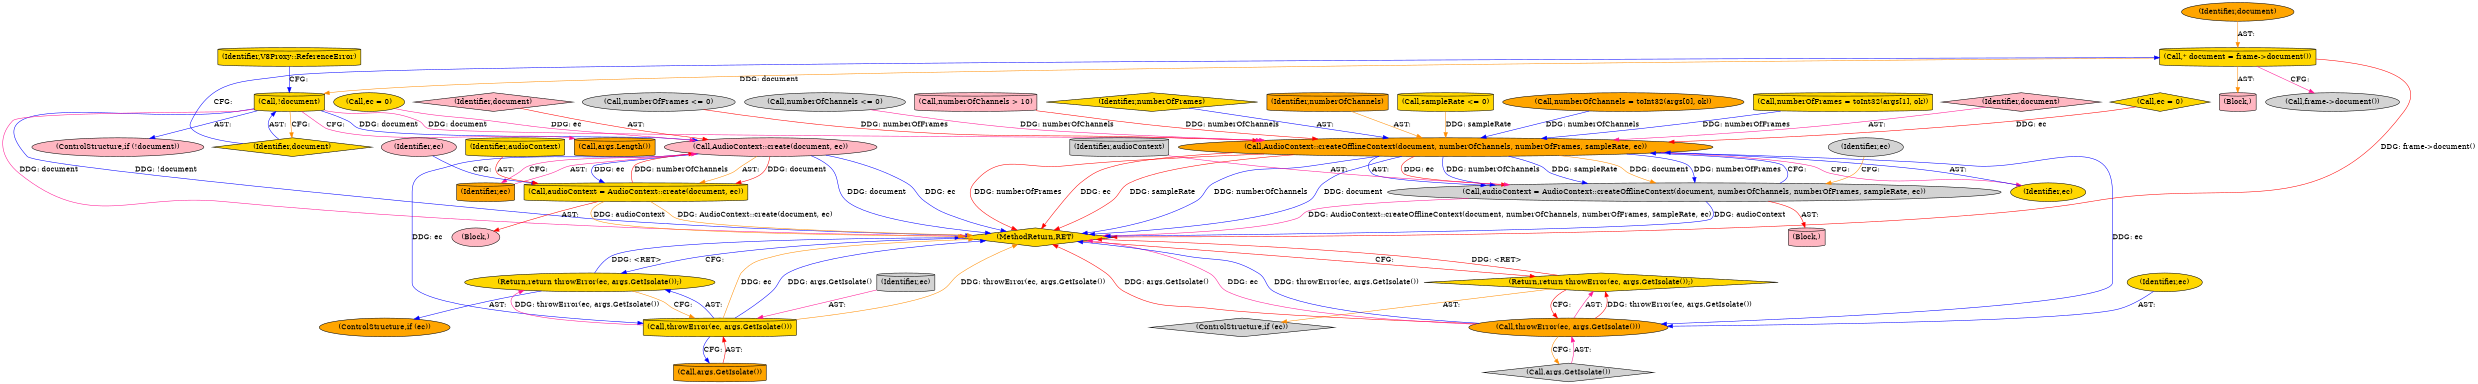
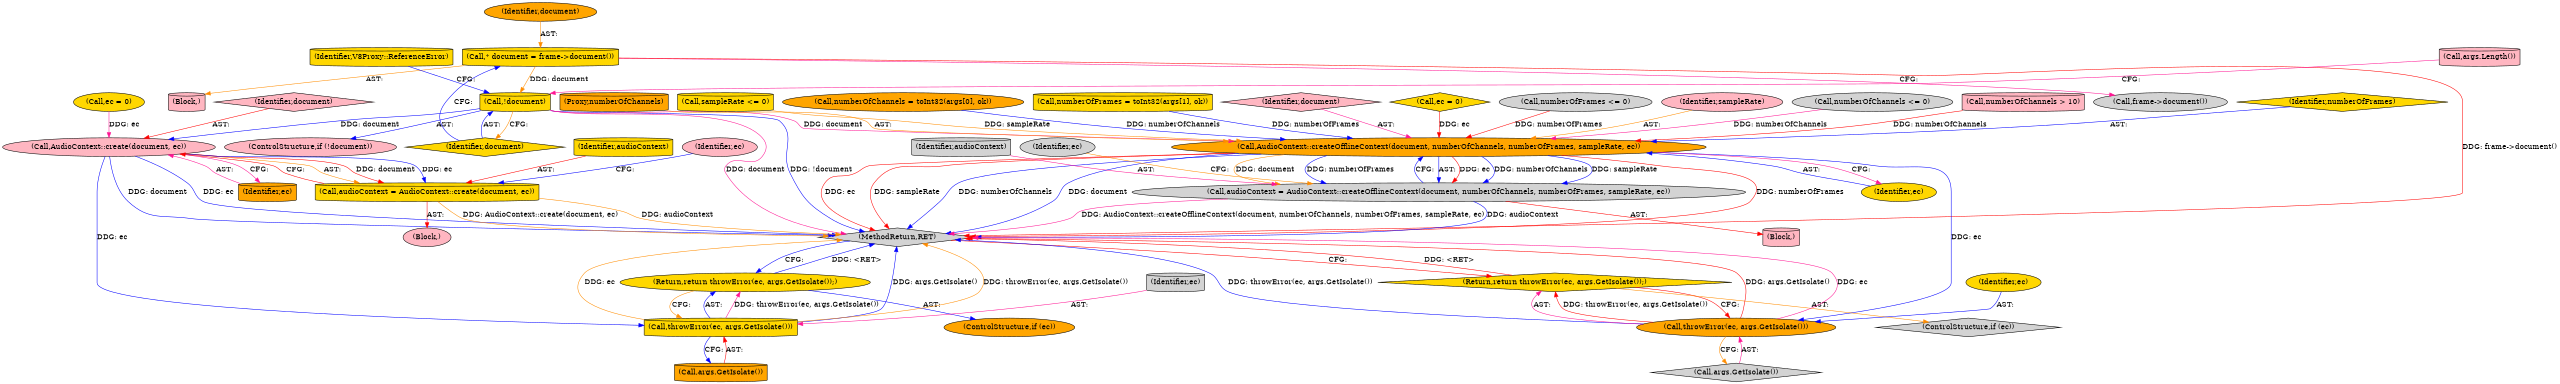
node "(Identifier,numberOfChannels)": label "(Identifier,numberOfChannels)" -> "(Proxy,numberOfChannels)"
node "(Identifier,sampleRate)": added
edge "(Call,!document)" -> "(Call,args.Length())": reversed
node "(Call,args.Length())": fillcolor orange -> lightpink
edge "(Call,audioContext = AudioContext::create(document, ec))" -> "(Call,AudioContext::create(document, ec))": label "DDG: numberOfChannels" -> "CFG: "
node "(MethodReturn,RET)": fillcolor gold -> lightgrey
